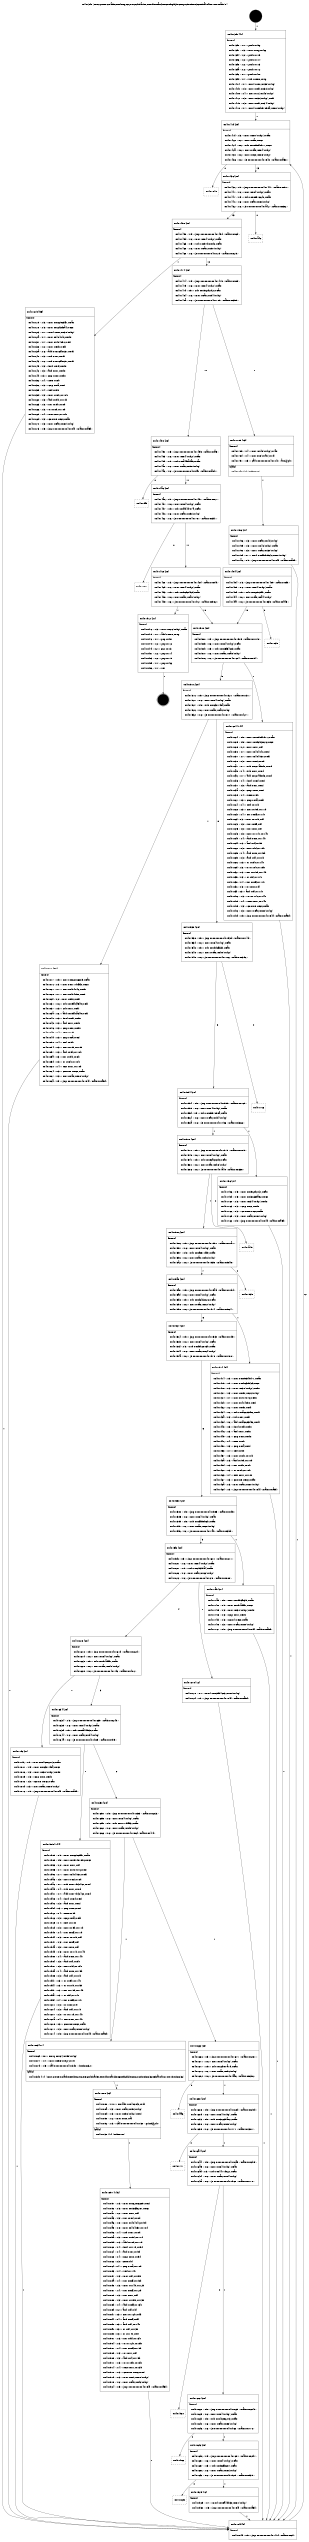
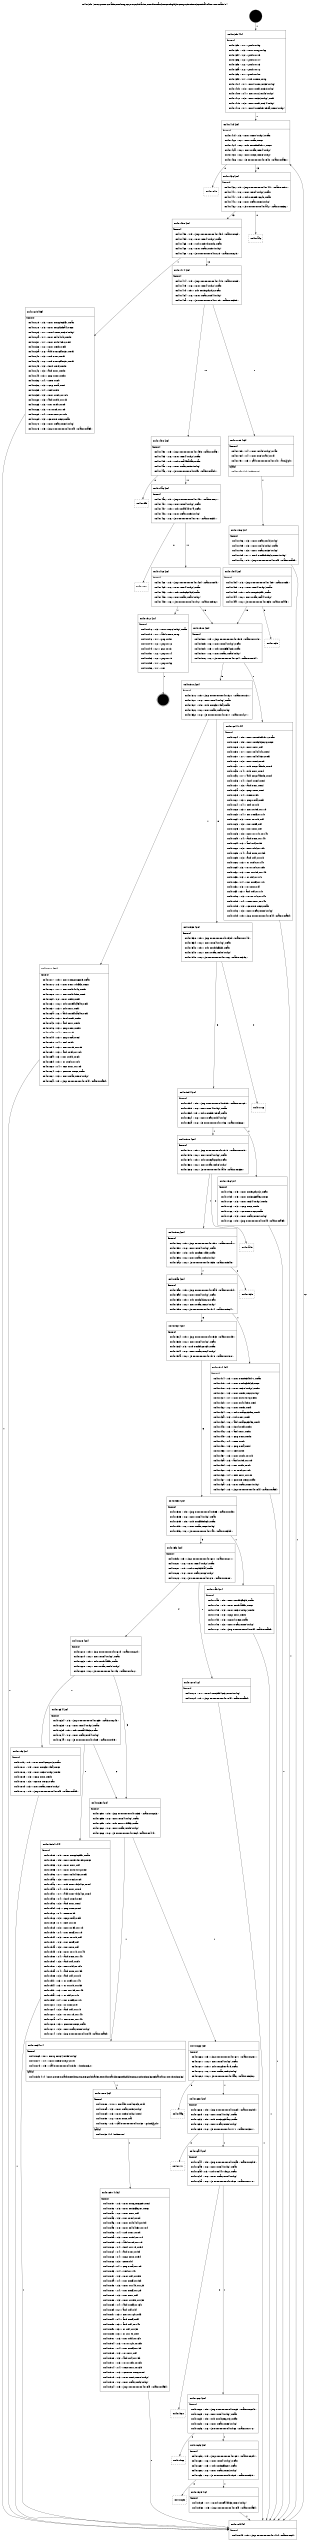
edge "0x401618 [28]" -> "0x401634 [28]": now "0x401618 [28]" -> "0x401650 [28]"
